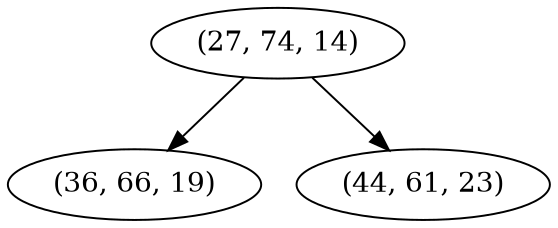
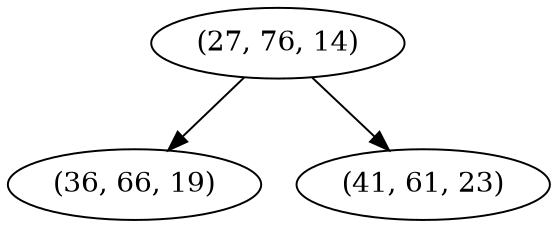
node "(27, 74, 14)": label "(27, 74, 14)" -> "(27, 76, 14)"
node "(44, 61, 23)": label "(44, 61, 23)" -> "(41, 61, 23)"
